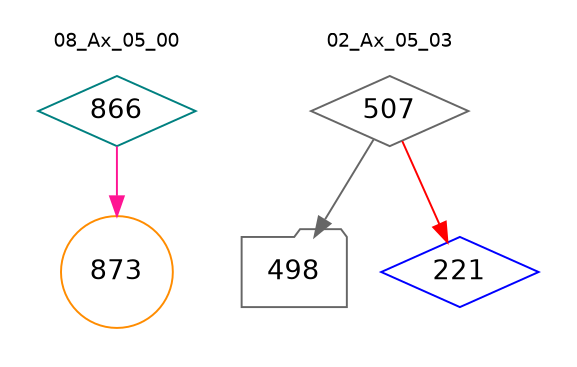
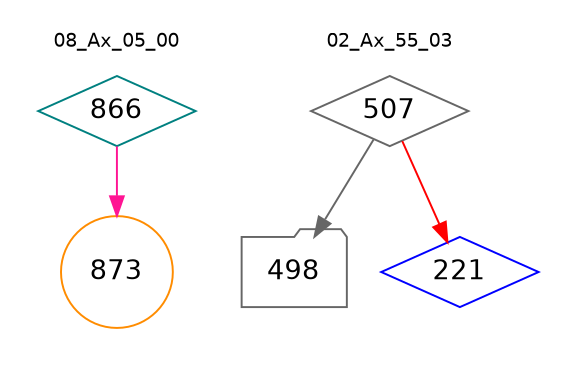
cluster "02_Ax_05_03": label "02_Ax_05_03" -> "02_Ax_55_03"
